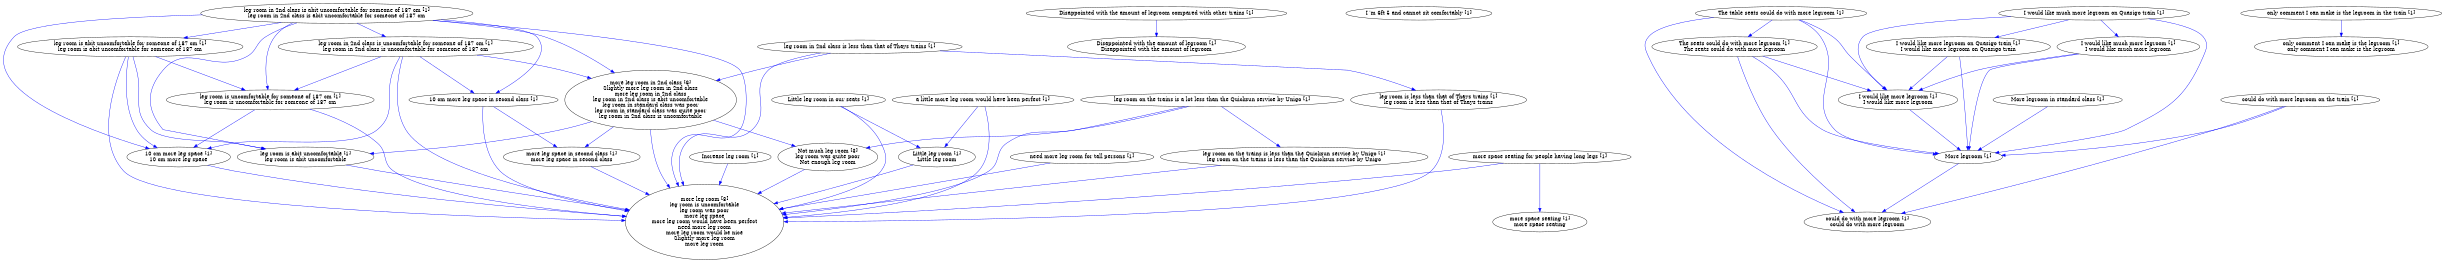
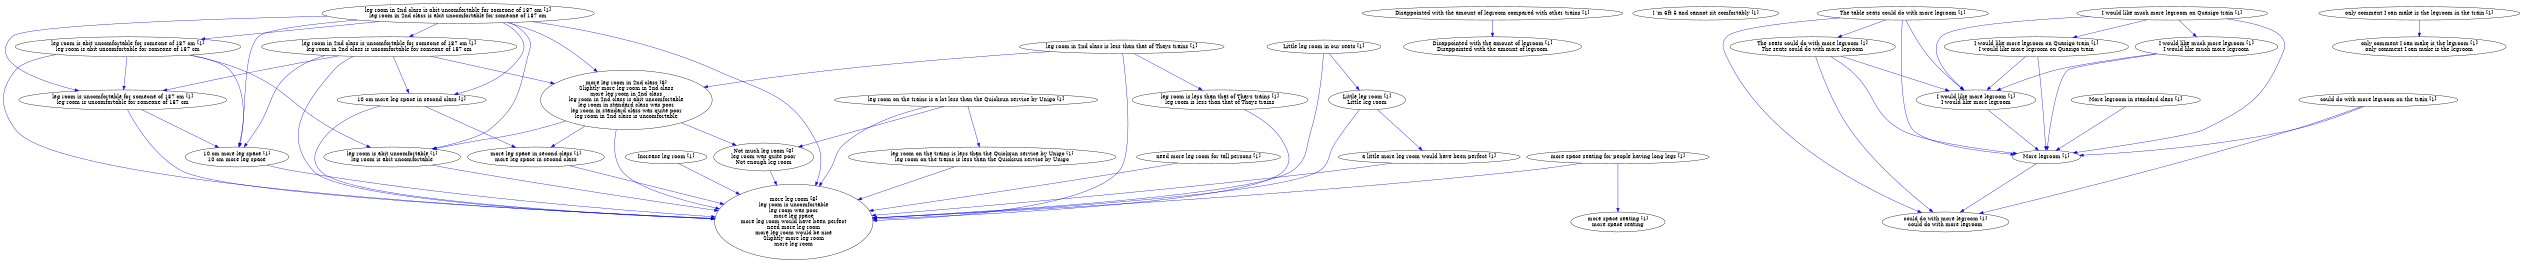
edge "a little more leg room would have been perfect [1]" -> "Little leg room [1] Little leg room": reversed
